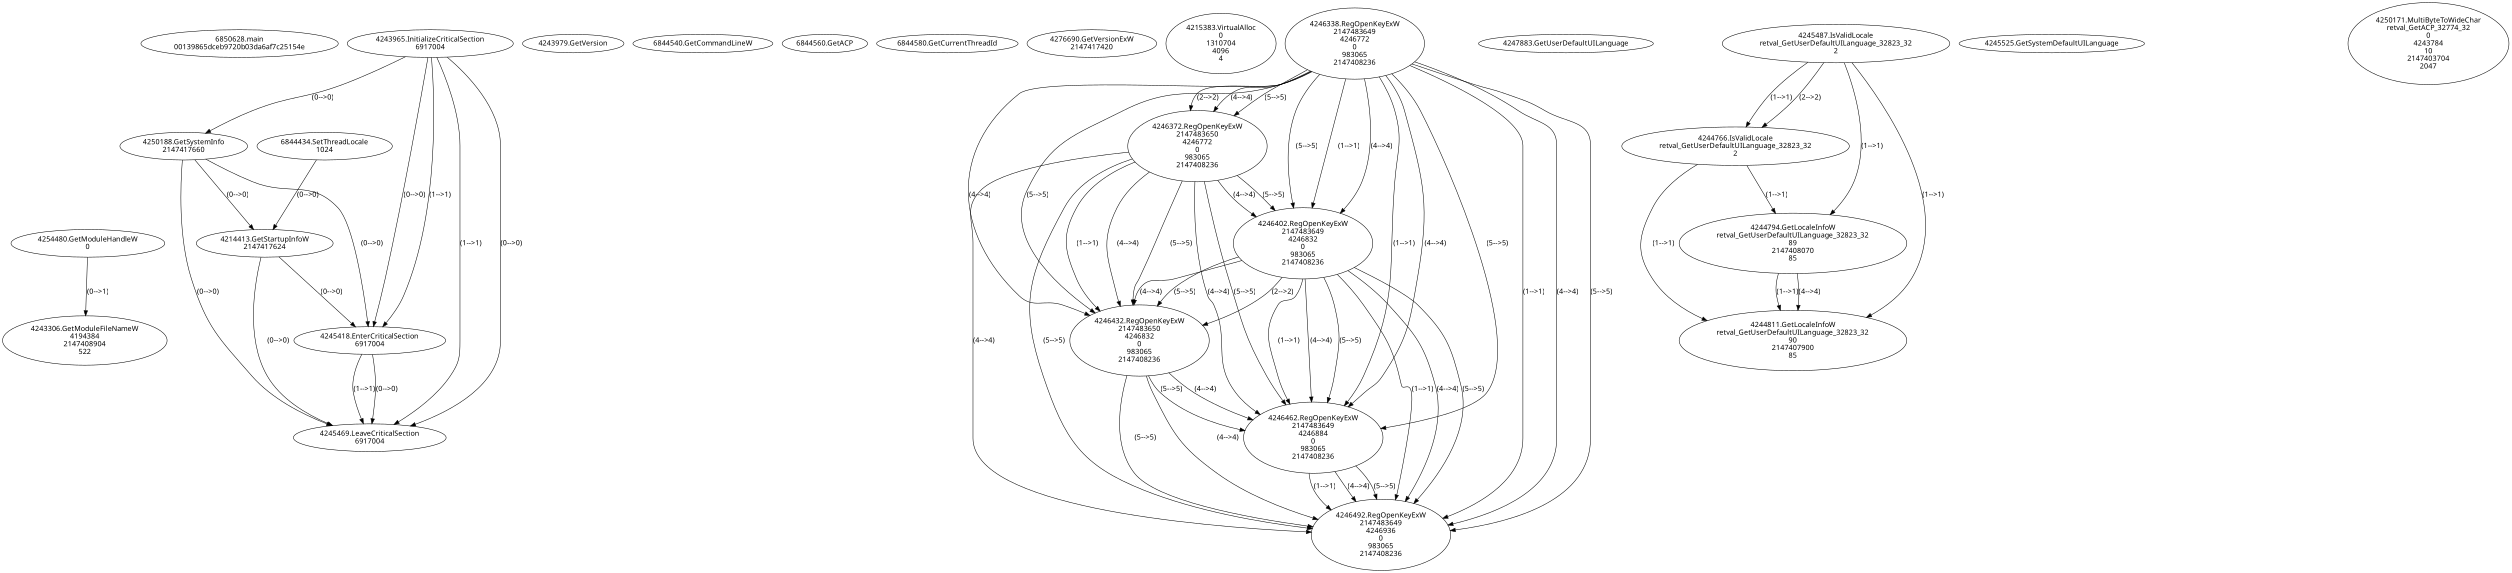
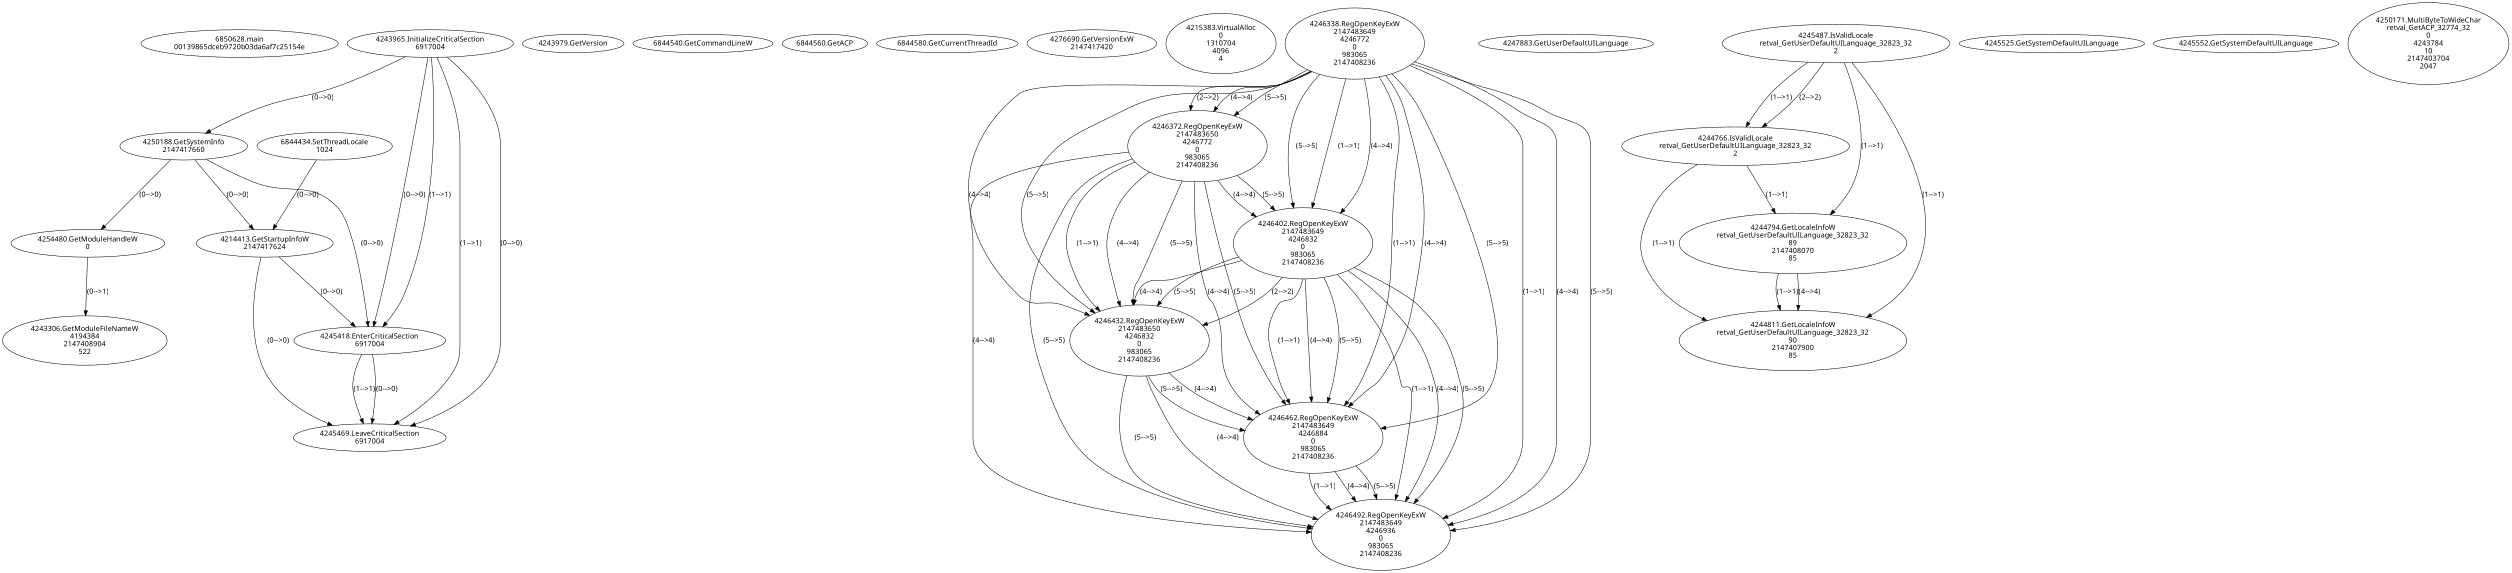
node "4245552.GetSystemDefaultUILanguage": added
edge "4250188.GetSystemInfo 2147417660" -> "4245469.LeaveCriticalSection 6917004": now "4250188.GetSystemInfo 2147417660" -> "4254480.GetModuleHandleW 0"
